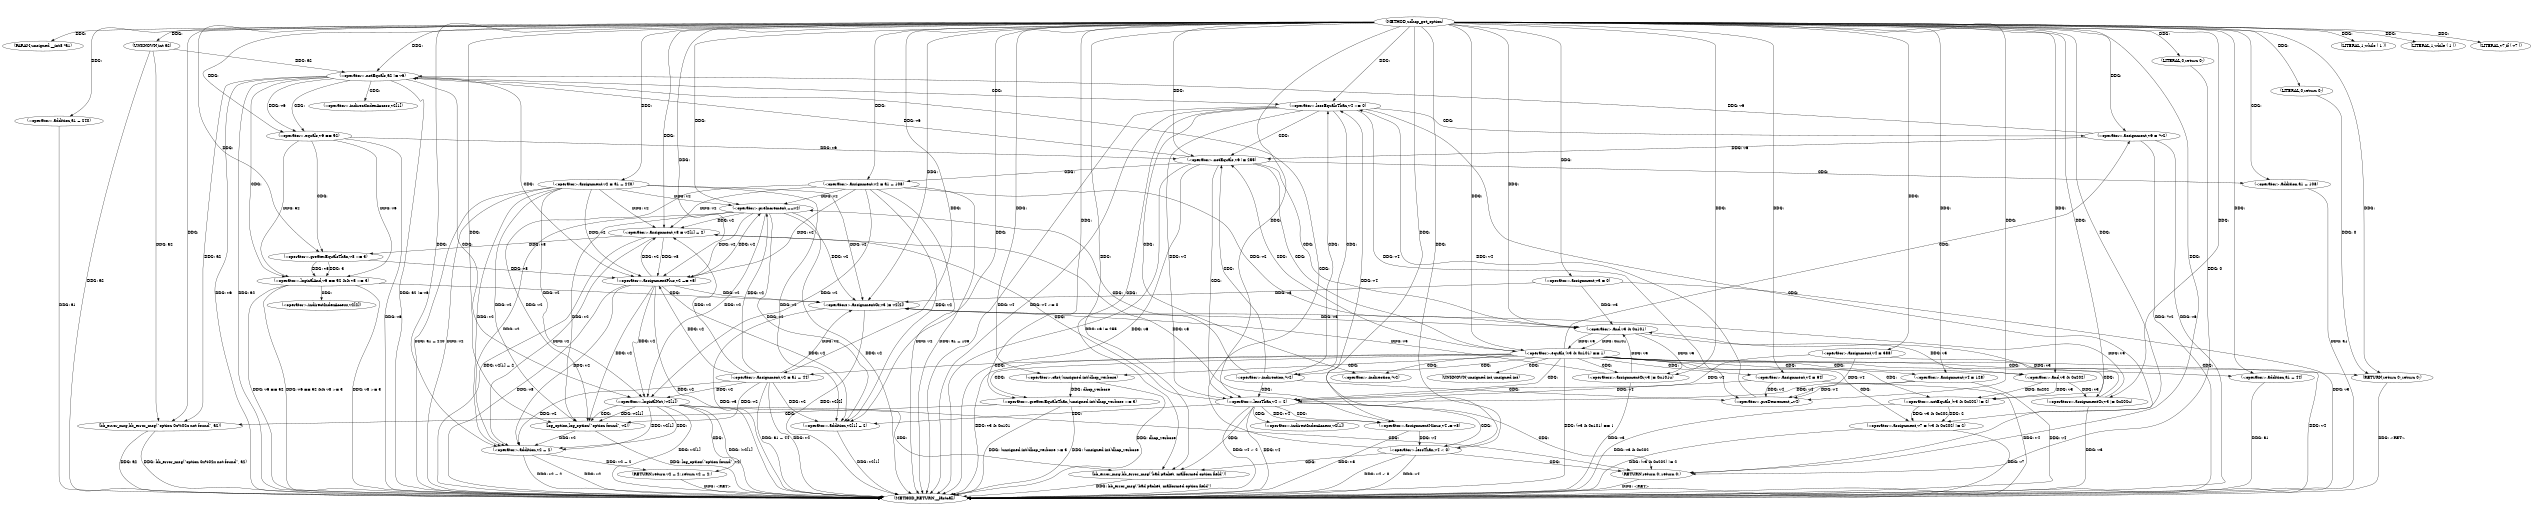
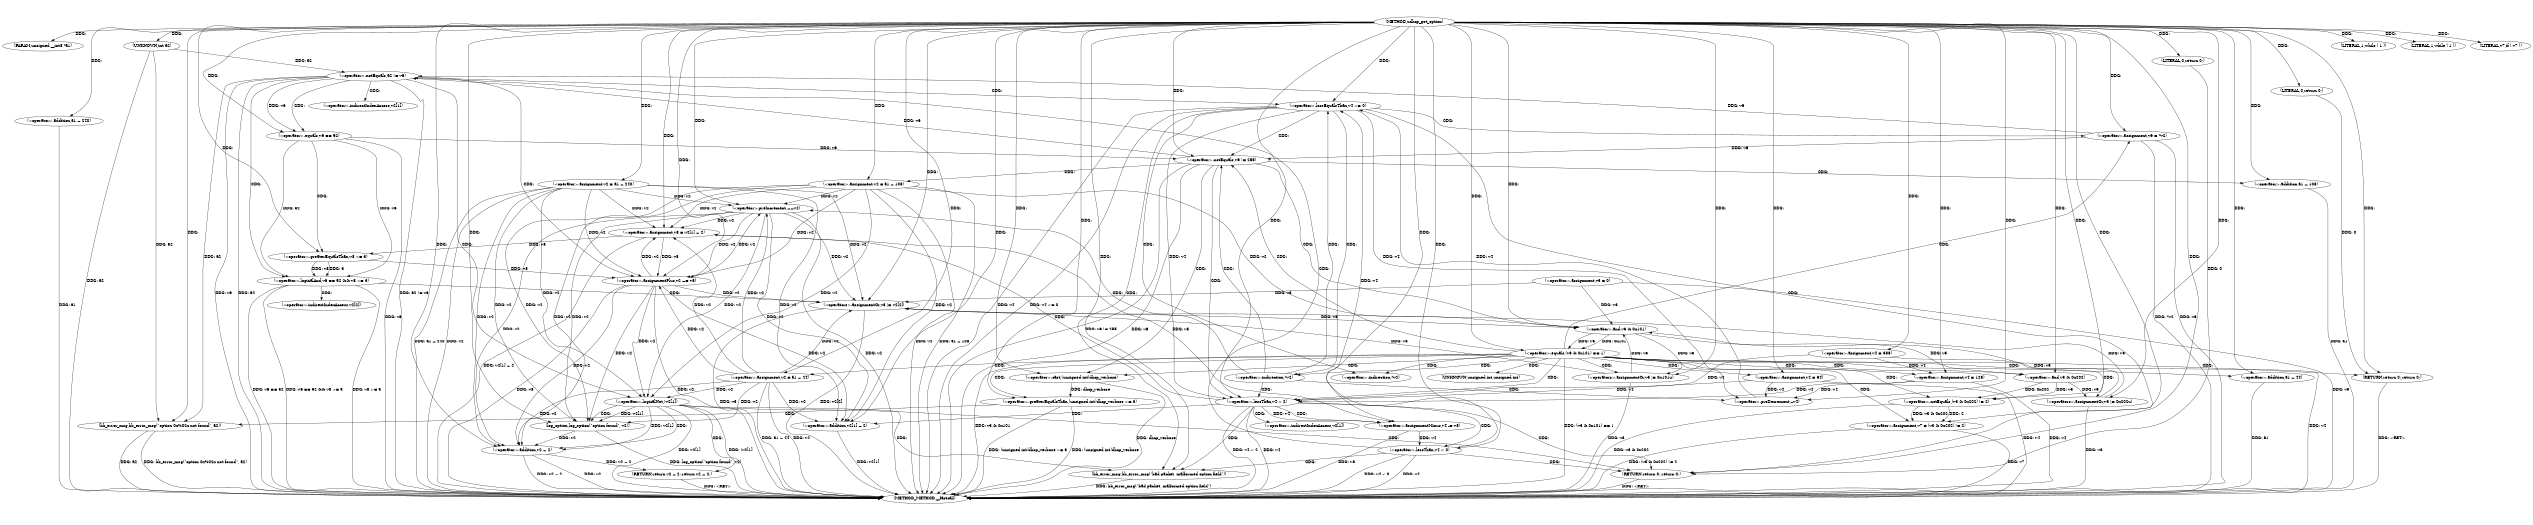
edge "(METHOD,udhcp_get_option)" -> "(<operator>.notEquals,a2 != v6)": removed, label "DDG:"
edge "(METHOD,udhcp_get_option)" -> "(<operator>.assignment,v3 = 0)": removed, label "DDG:"
edge "(METHOD,udhcp_get_option)" -> "(<operator>.addition,a1 + 108)": label "CDG: " -> "DDG: "
edge "(<operator>.notEquals,v6 != 255)" -> "(<operator>.equals,(v3 & 0x101) == 1)": now "(<operator>.notEquals,v6 != 255)" -> "(<operator>.cast,(unsigned int)dhcp_verbose)"
edge "(<operator>.assignment,v8 = v2[1] + 2)" -> "(<operator>.addition,v2 + 2)": now "(<operator>.assignment,v2 = a1 + 108)" -> "(<operator>.addition,v2 + 2)"
edge "(<operator>.assignment,v4 = 388)" -> "(<operator>.preDecrement,--v4)": now "(<operator>.assignment,v4 = 388)" -> "(<operator>.assignment,v4 = 128)"
node "(METHOD_RETURN,__fastcall)": label "(METHOD_RETURN,__fastcall)" -> "(METHOD_METHOD,__fastcall)"
